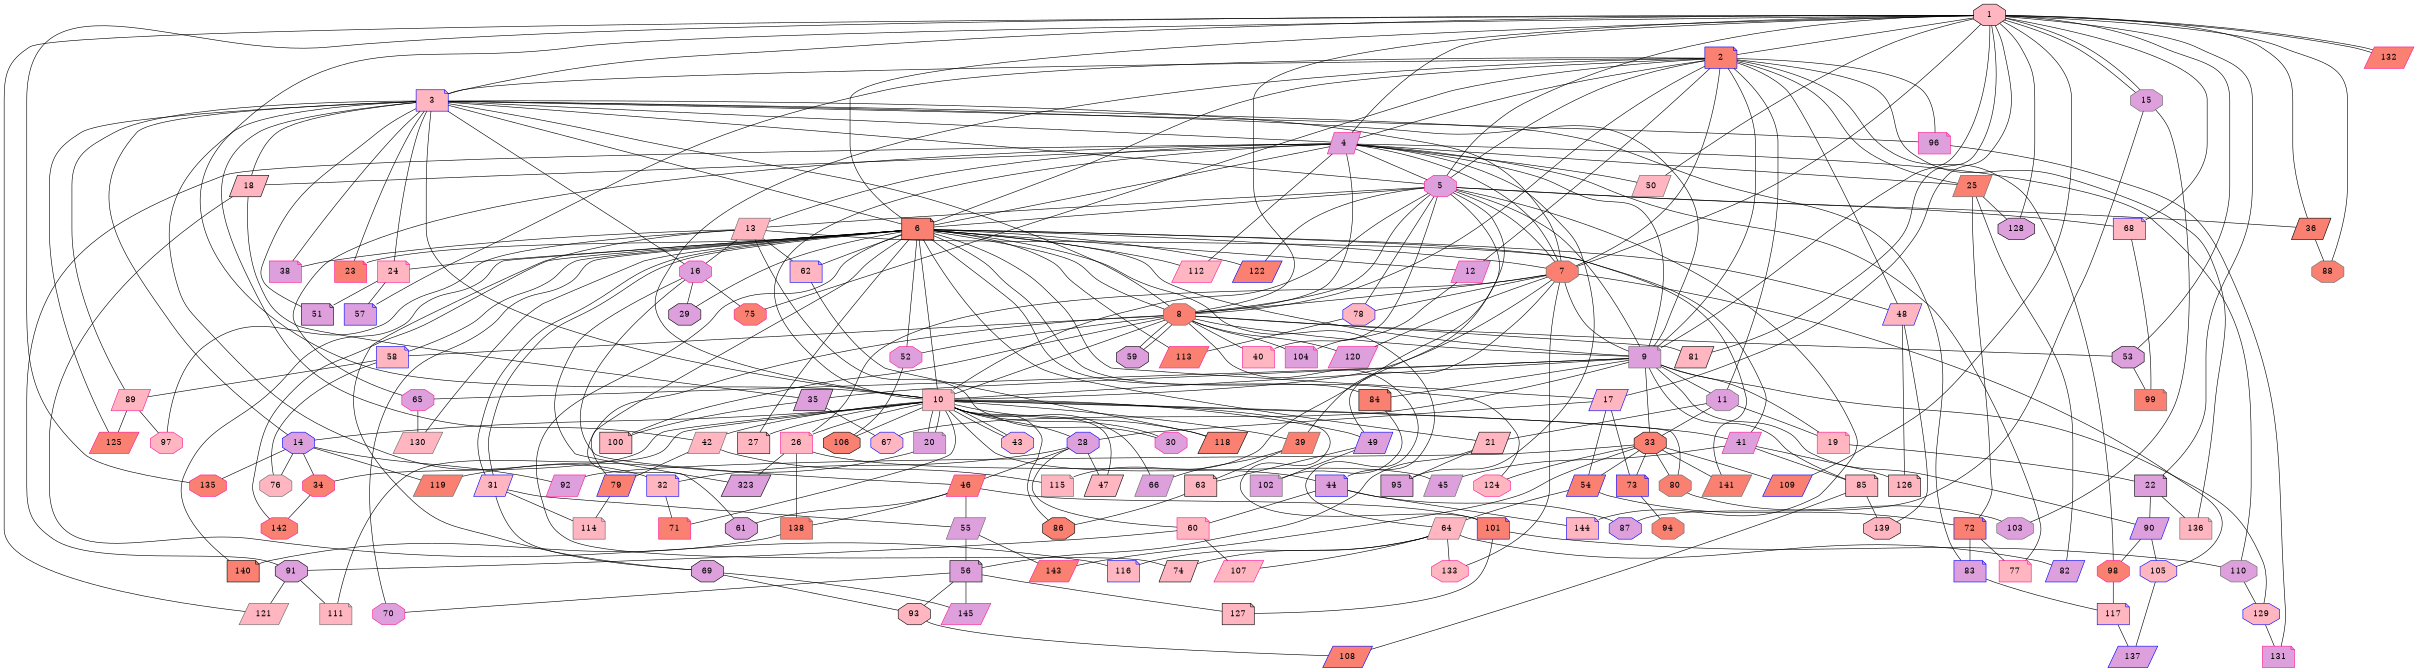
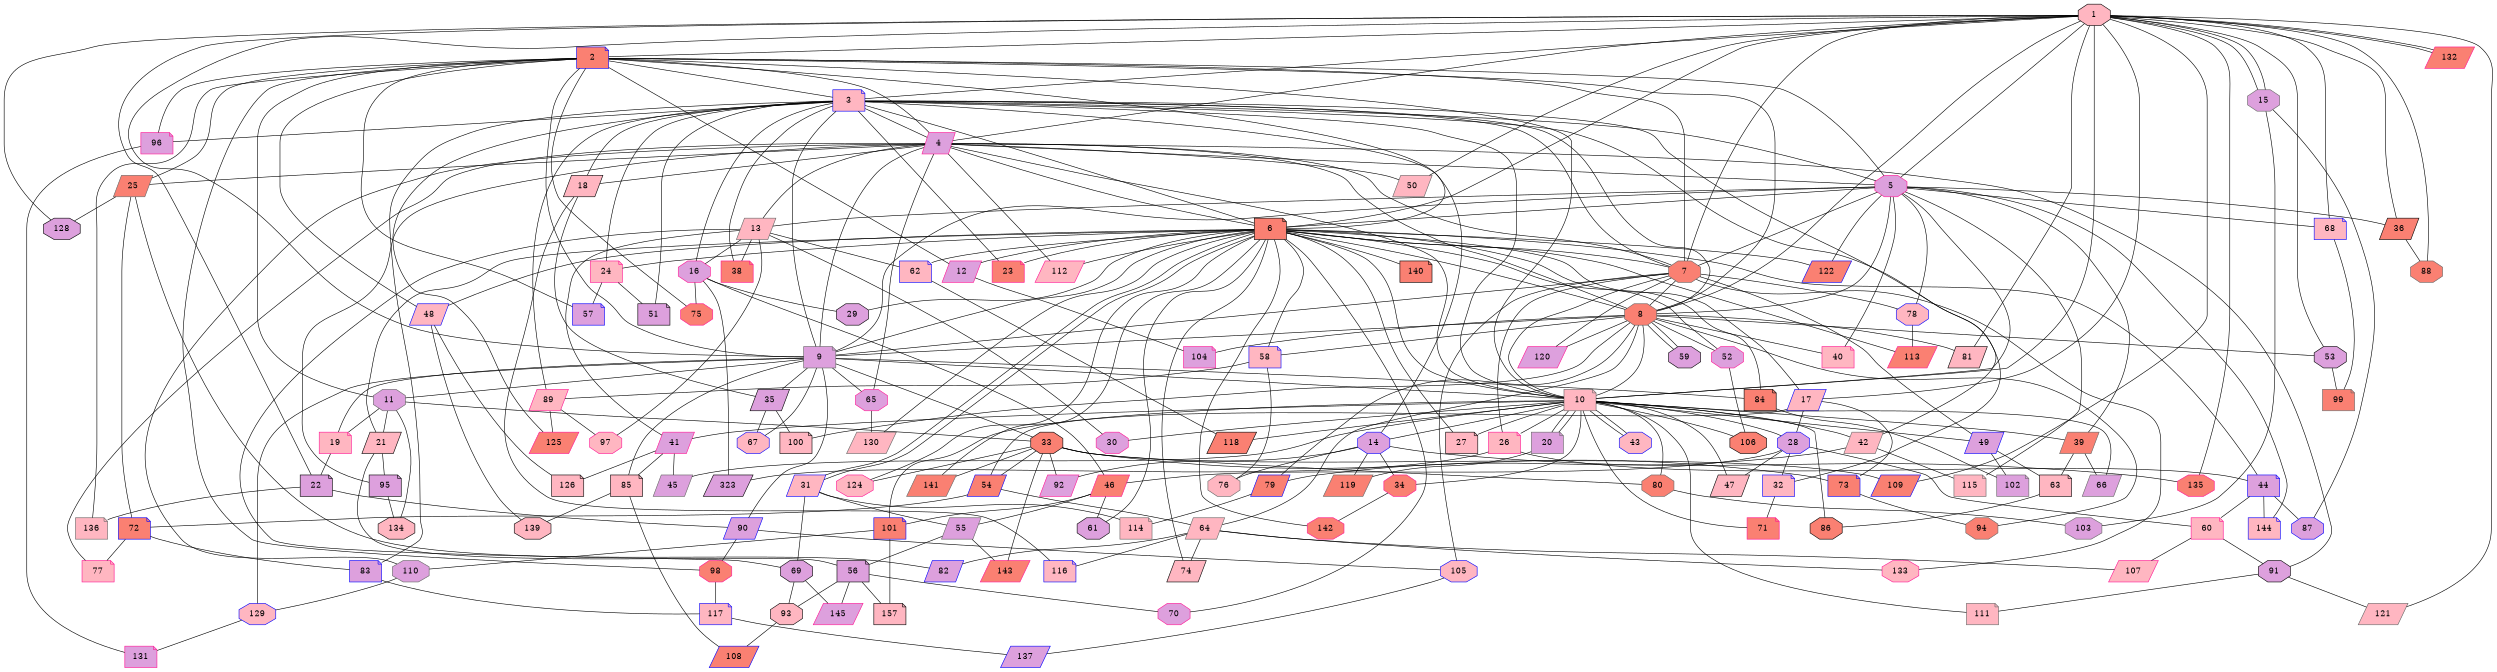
node "38": fillcolor plum -> salmon
edge "8" -- "94": added
node "134": added
node "138": removed
node "127": label "127" -> "157"
